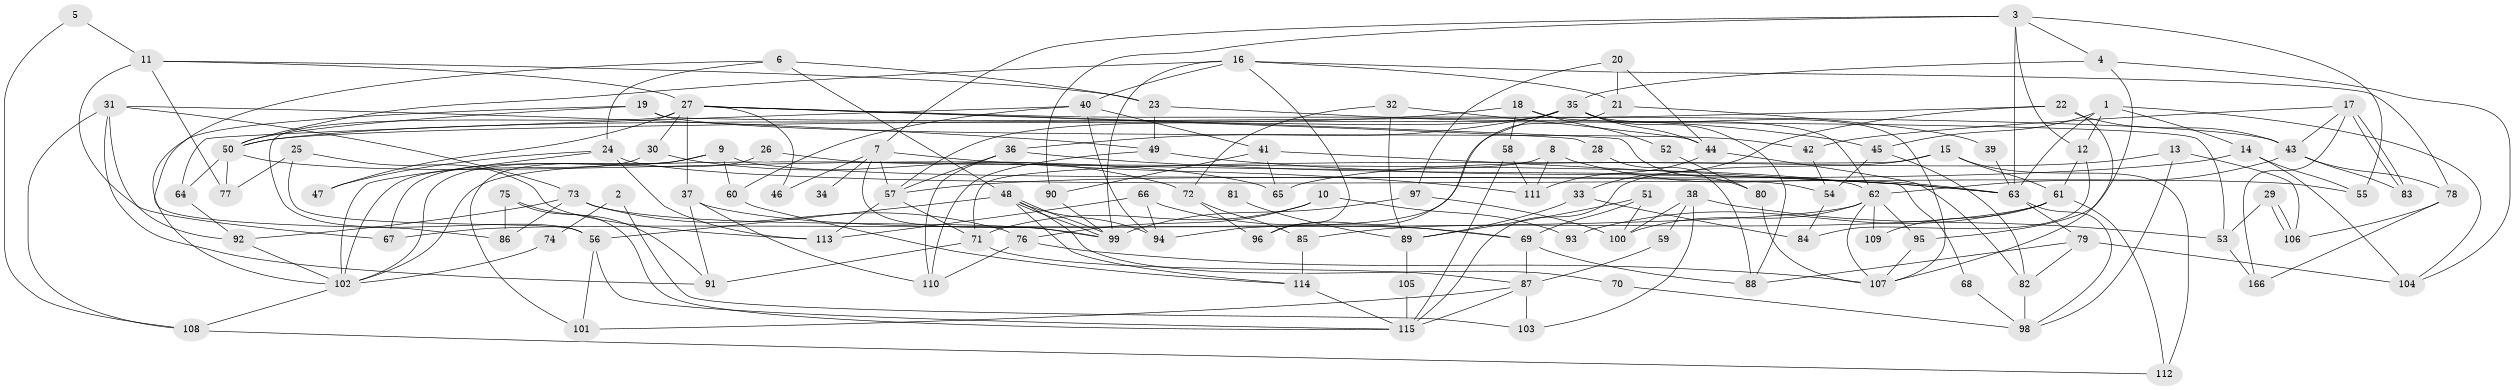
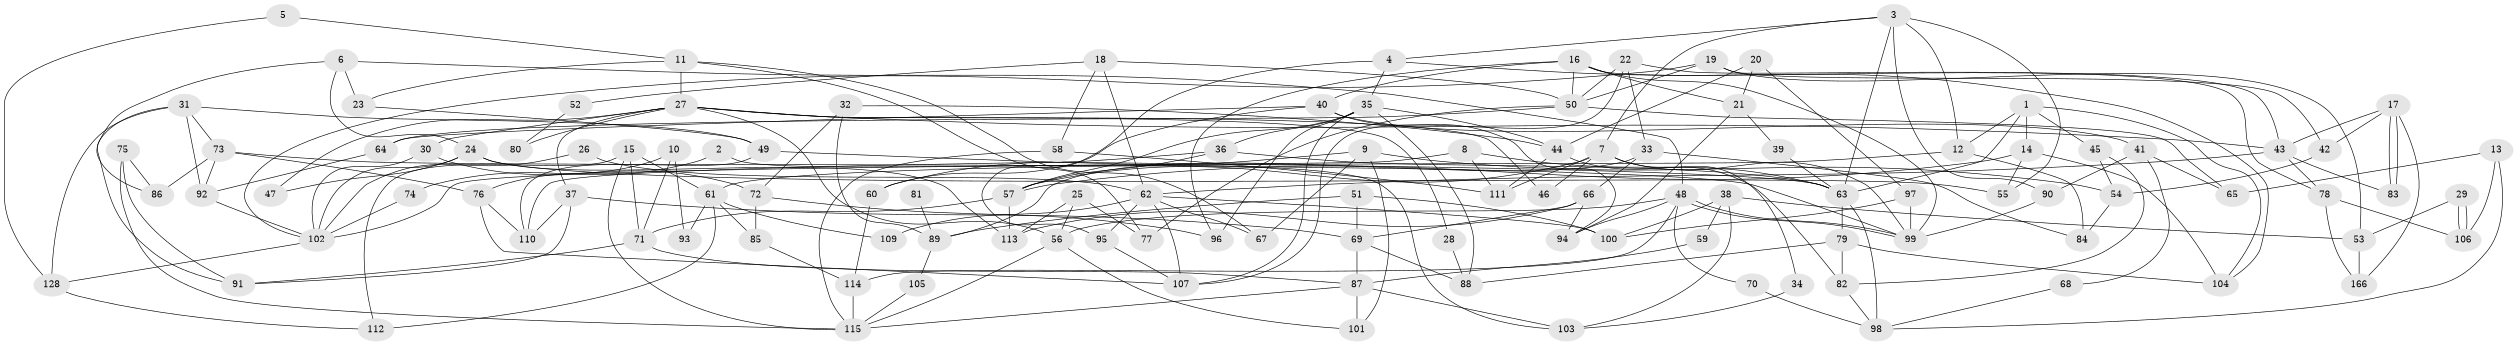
edge "23" -- "45": removed
edge "33" -- "66": added
edge "80" -- "107": removed
edge "34" -- "103": added
node "108": label "108" -> "128"
